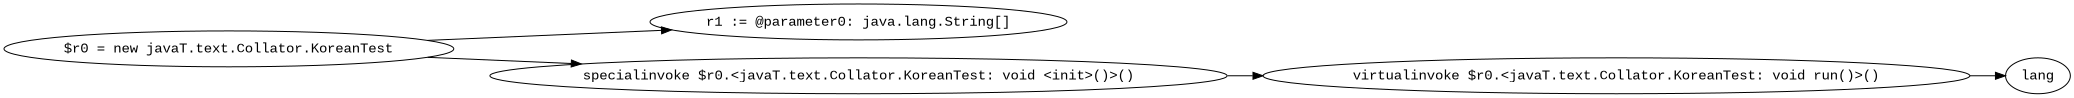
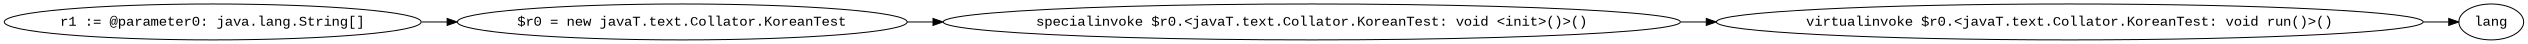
edge "$r0 = new javaT.text.Collator.KoreanTest" -> "r1 := @parameter0: java.lang.String[]": reversed
